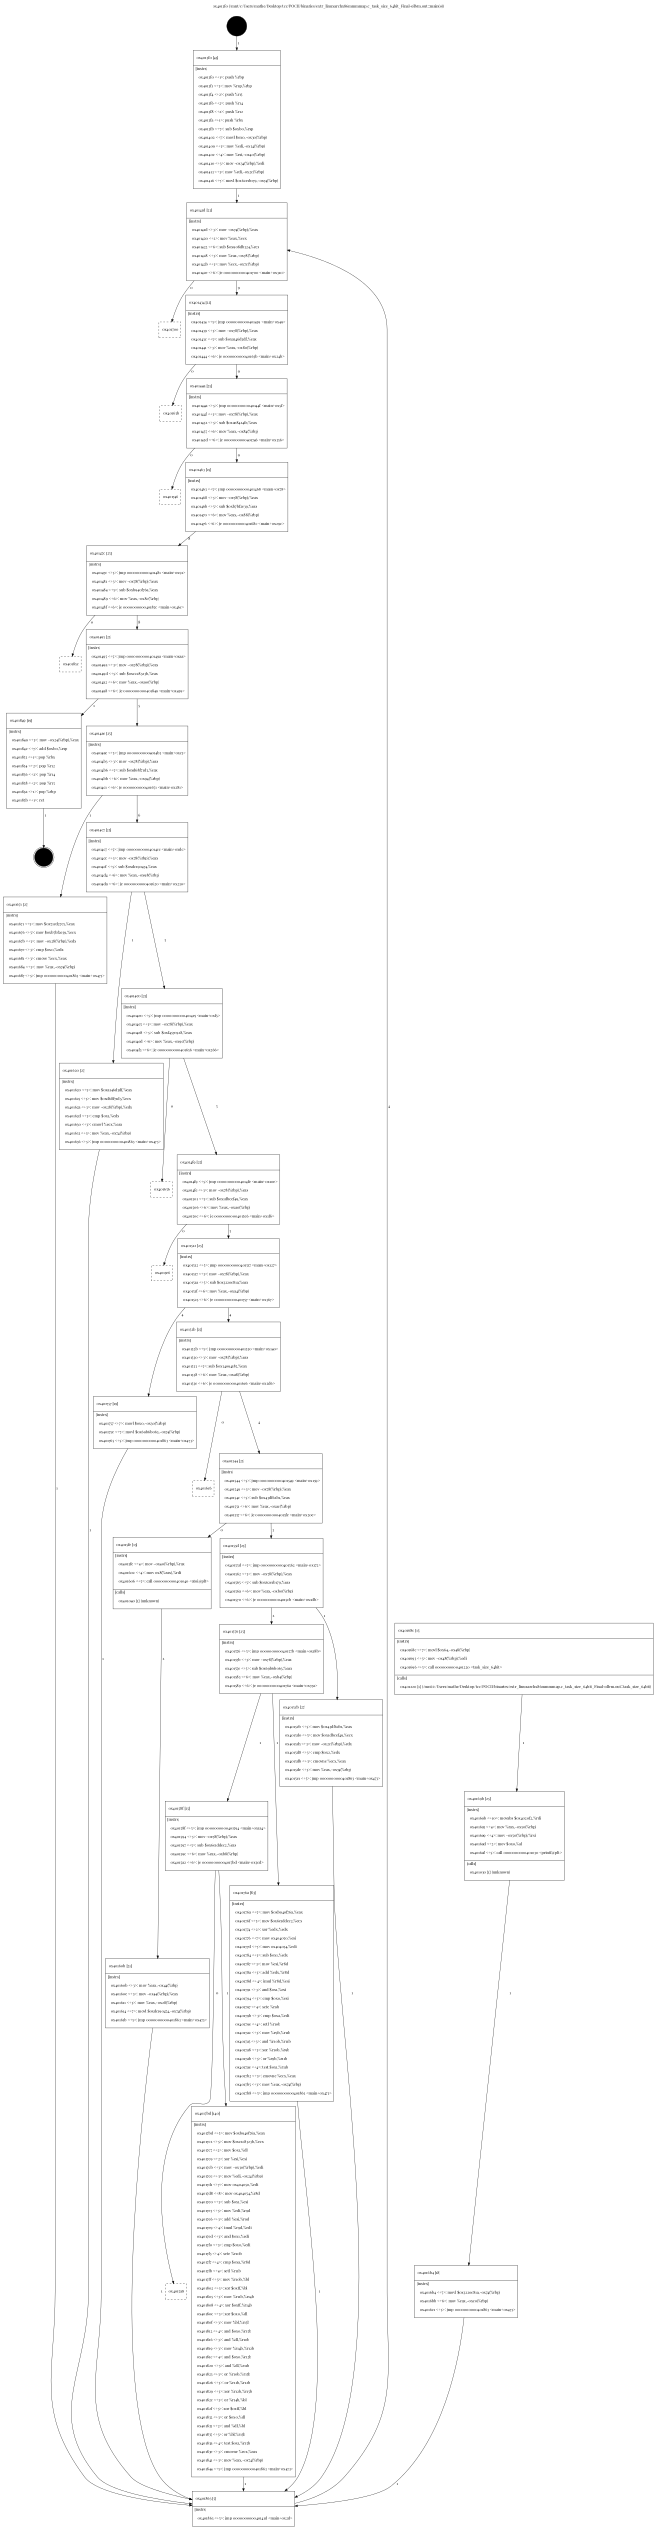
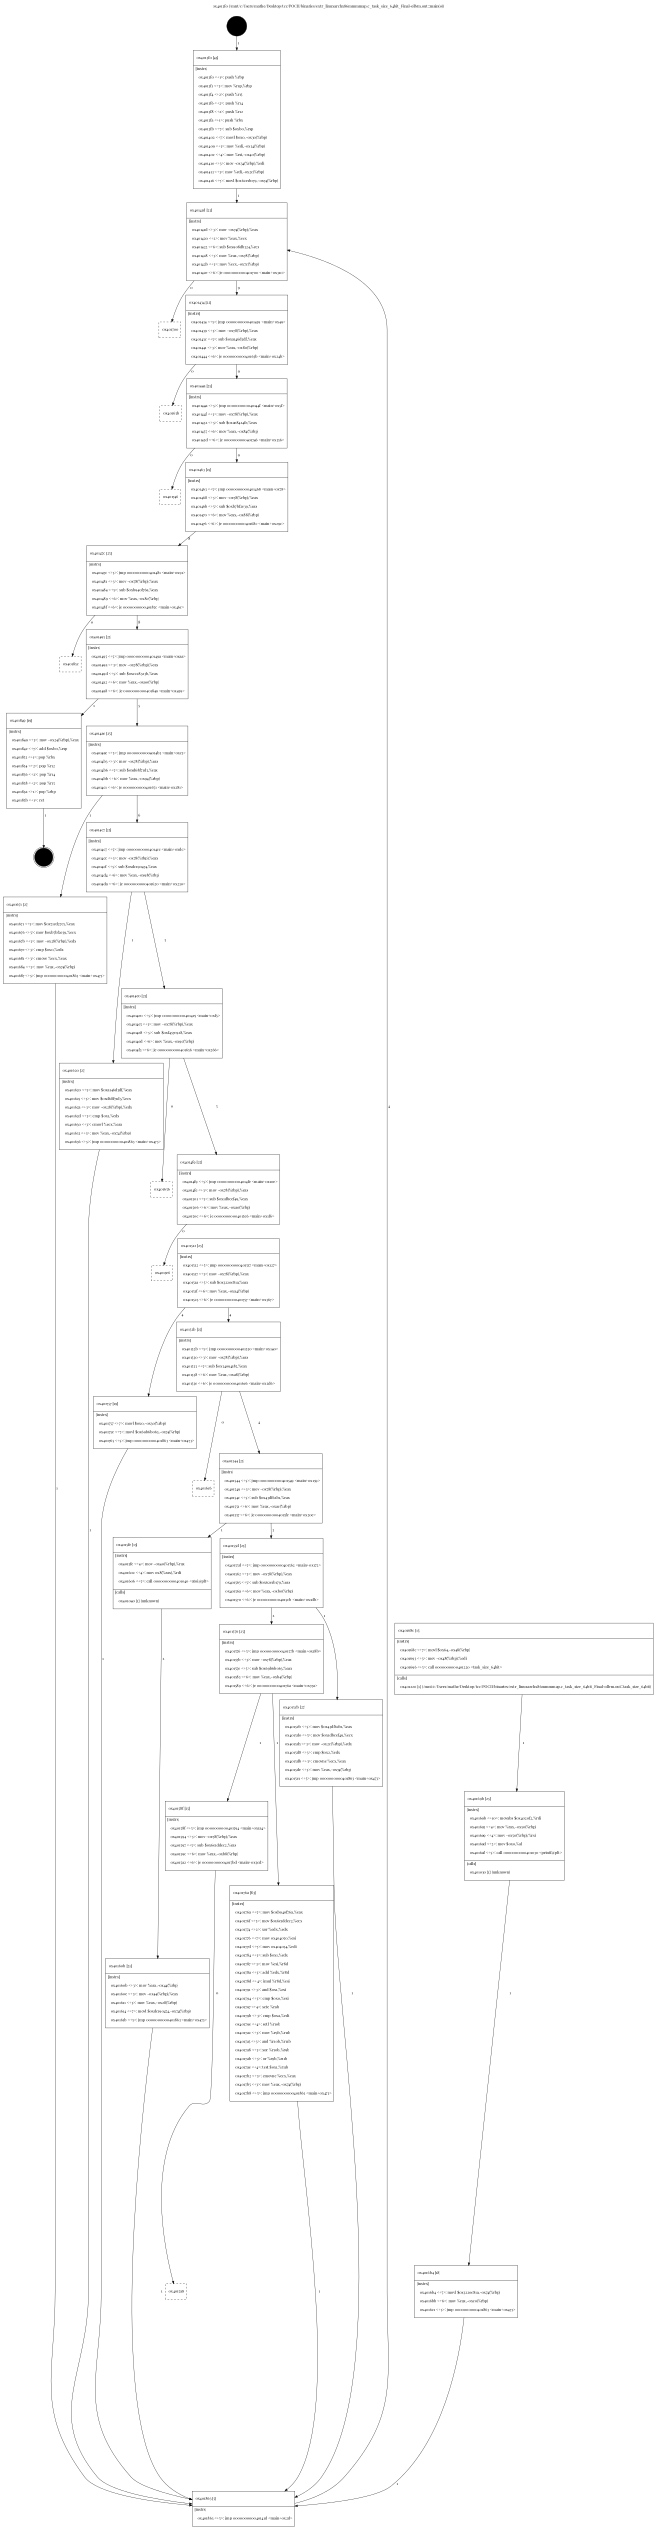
edge "0x4014f9 [25]" -> "0x401512 [25]": removed, label "5"
edge "0x401544 [25]" -> "0x4015fe [13]": label " 0" -> " 1"
node "0x4017bd [140]": removed
